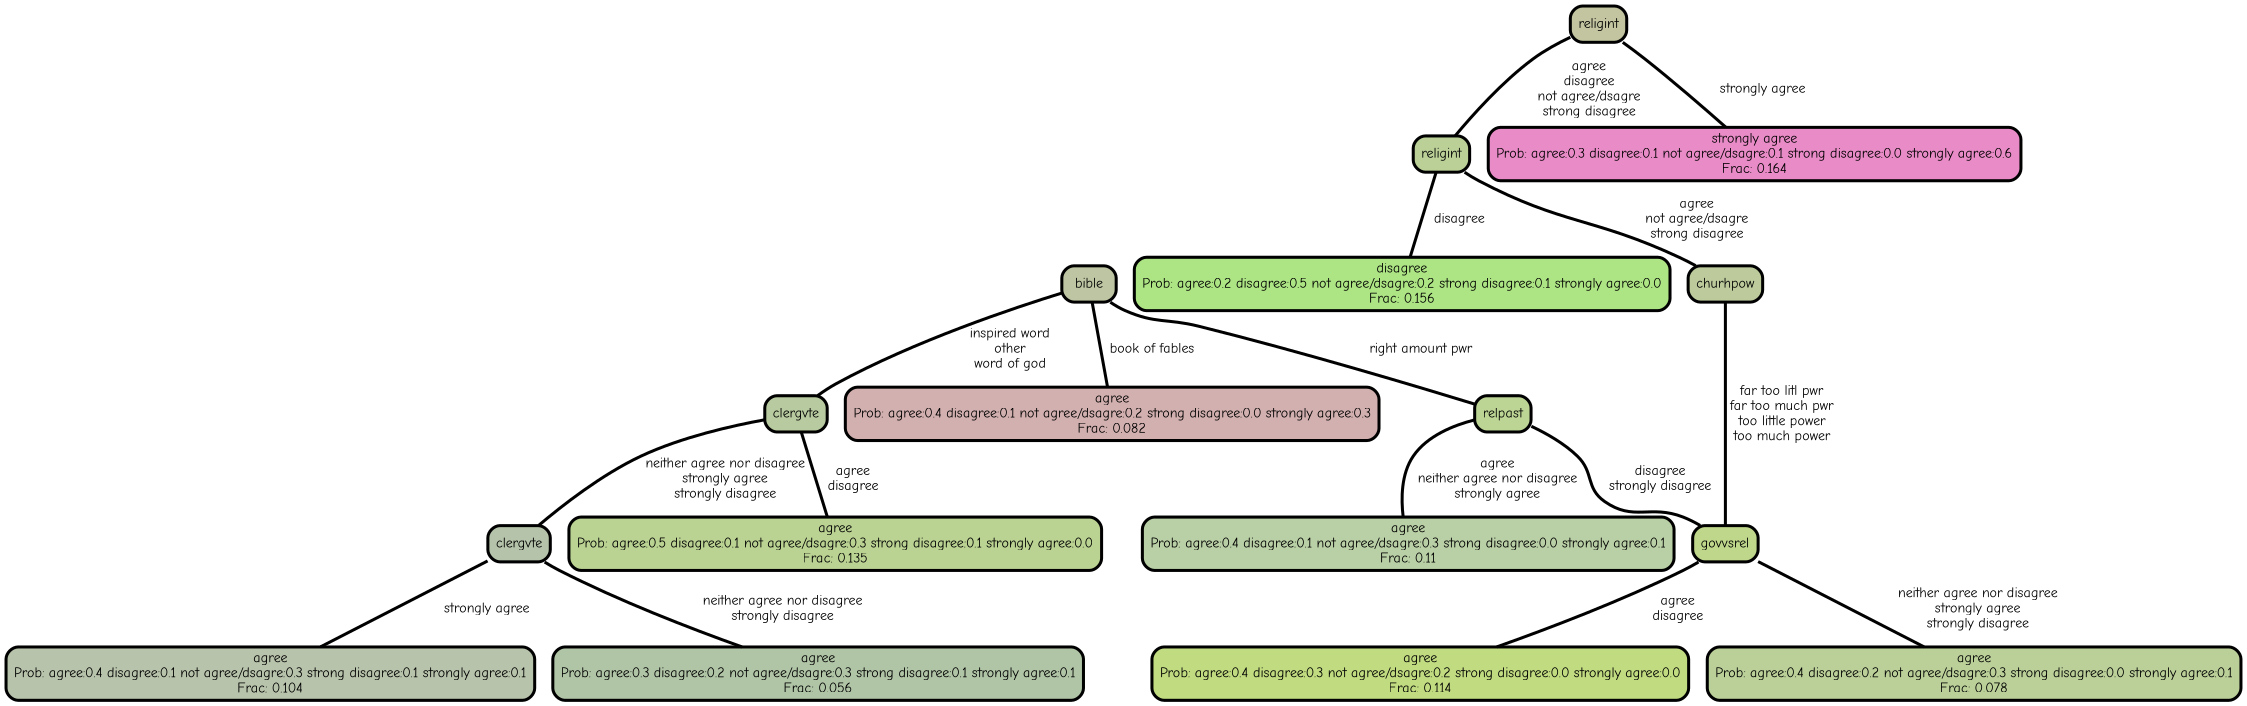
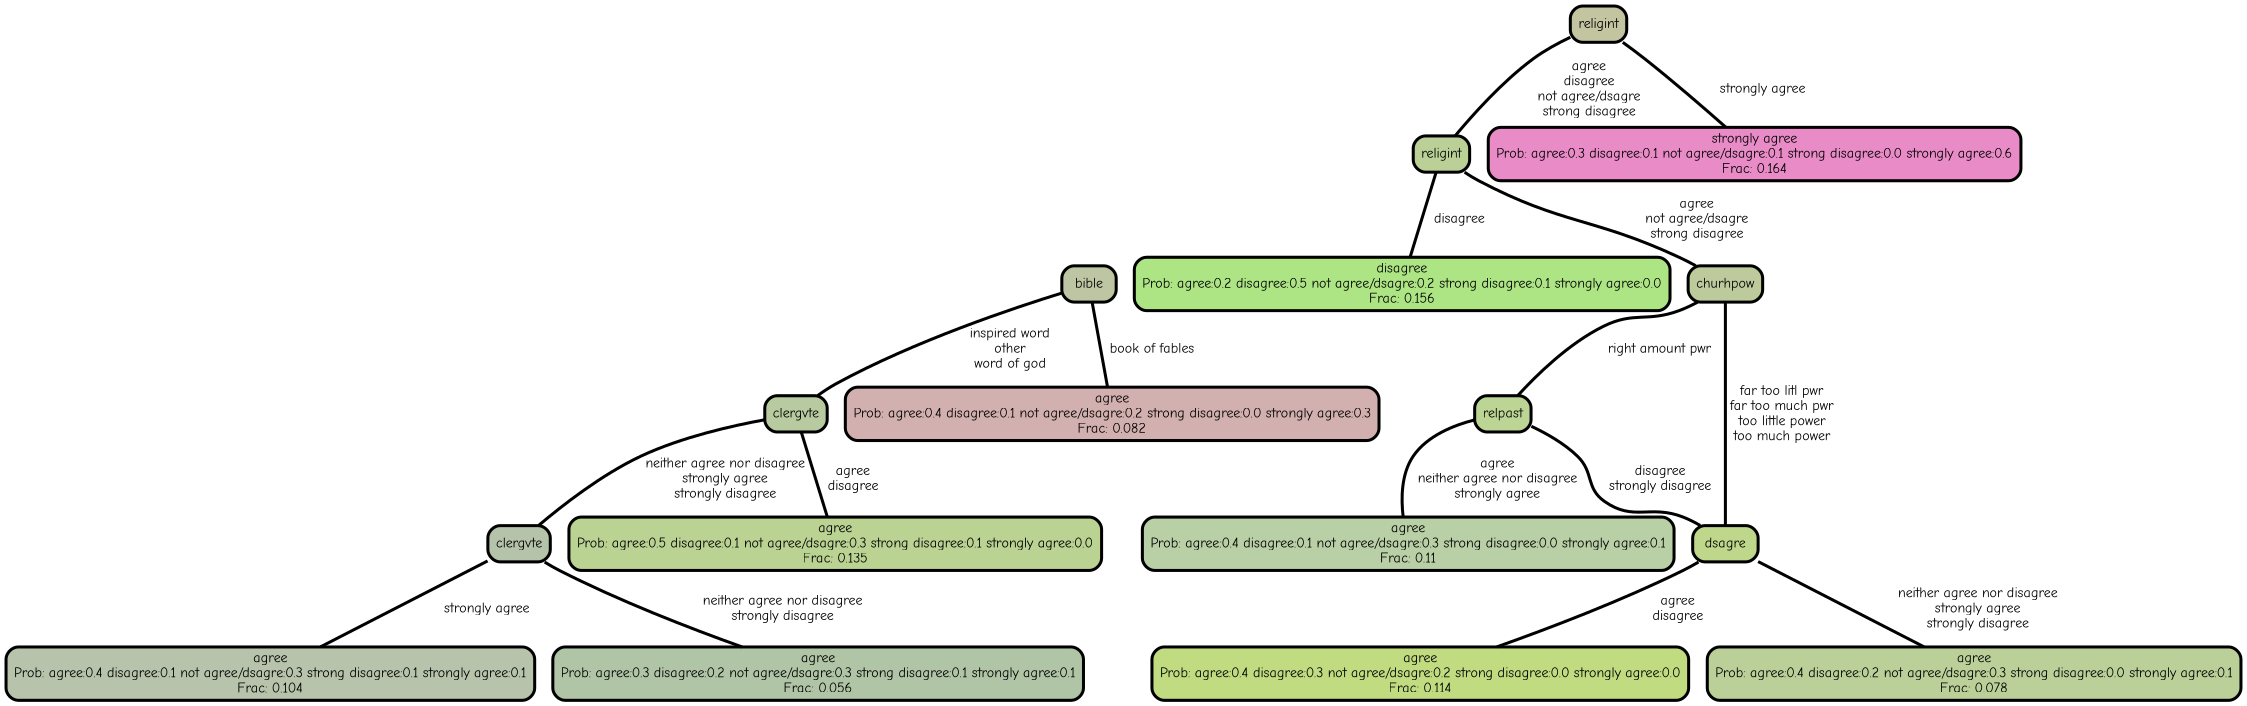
edge "bible" -- "relpast": now "churhpow" -- "relpast"
node "govvsrel": label "govvsrel" -> "dsagre"
